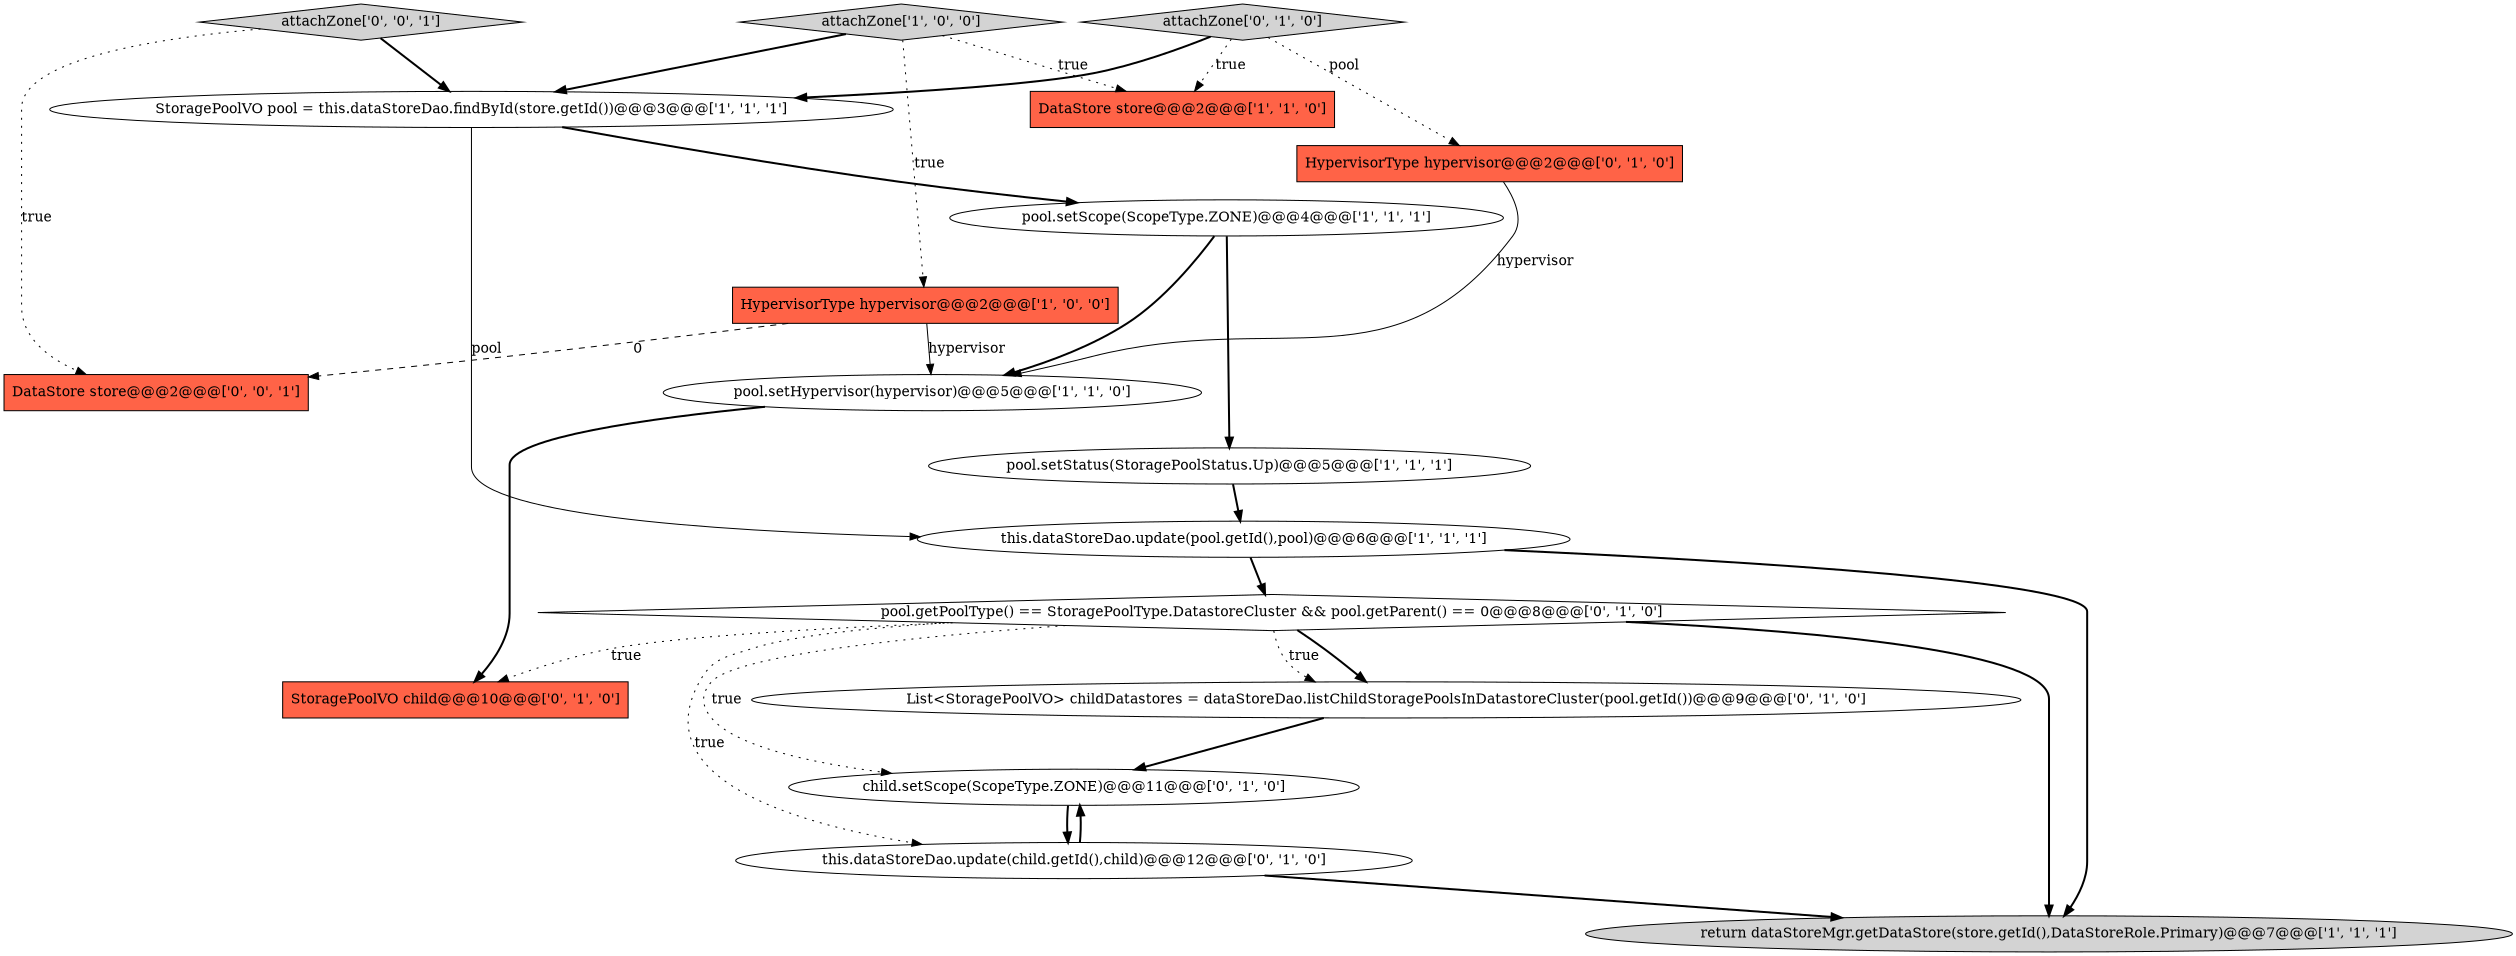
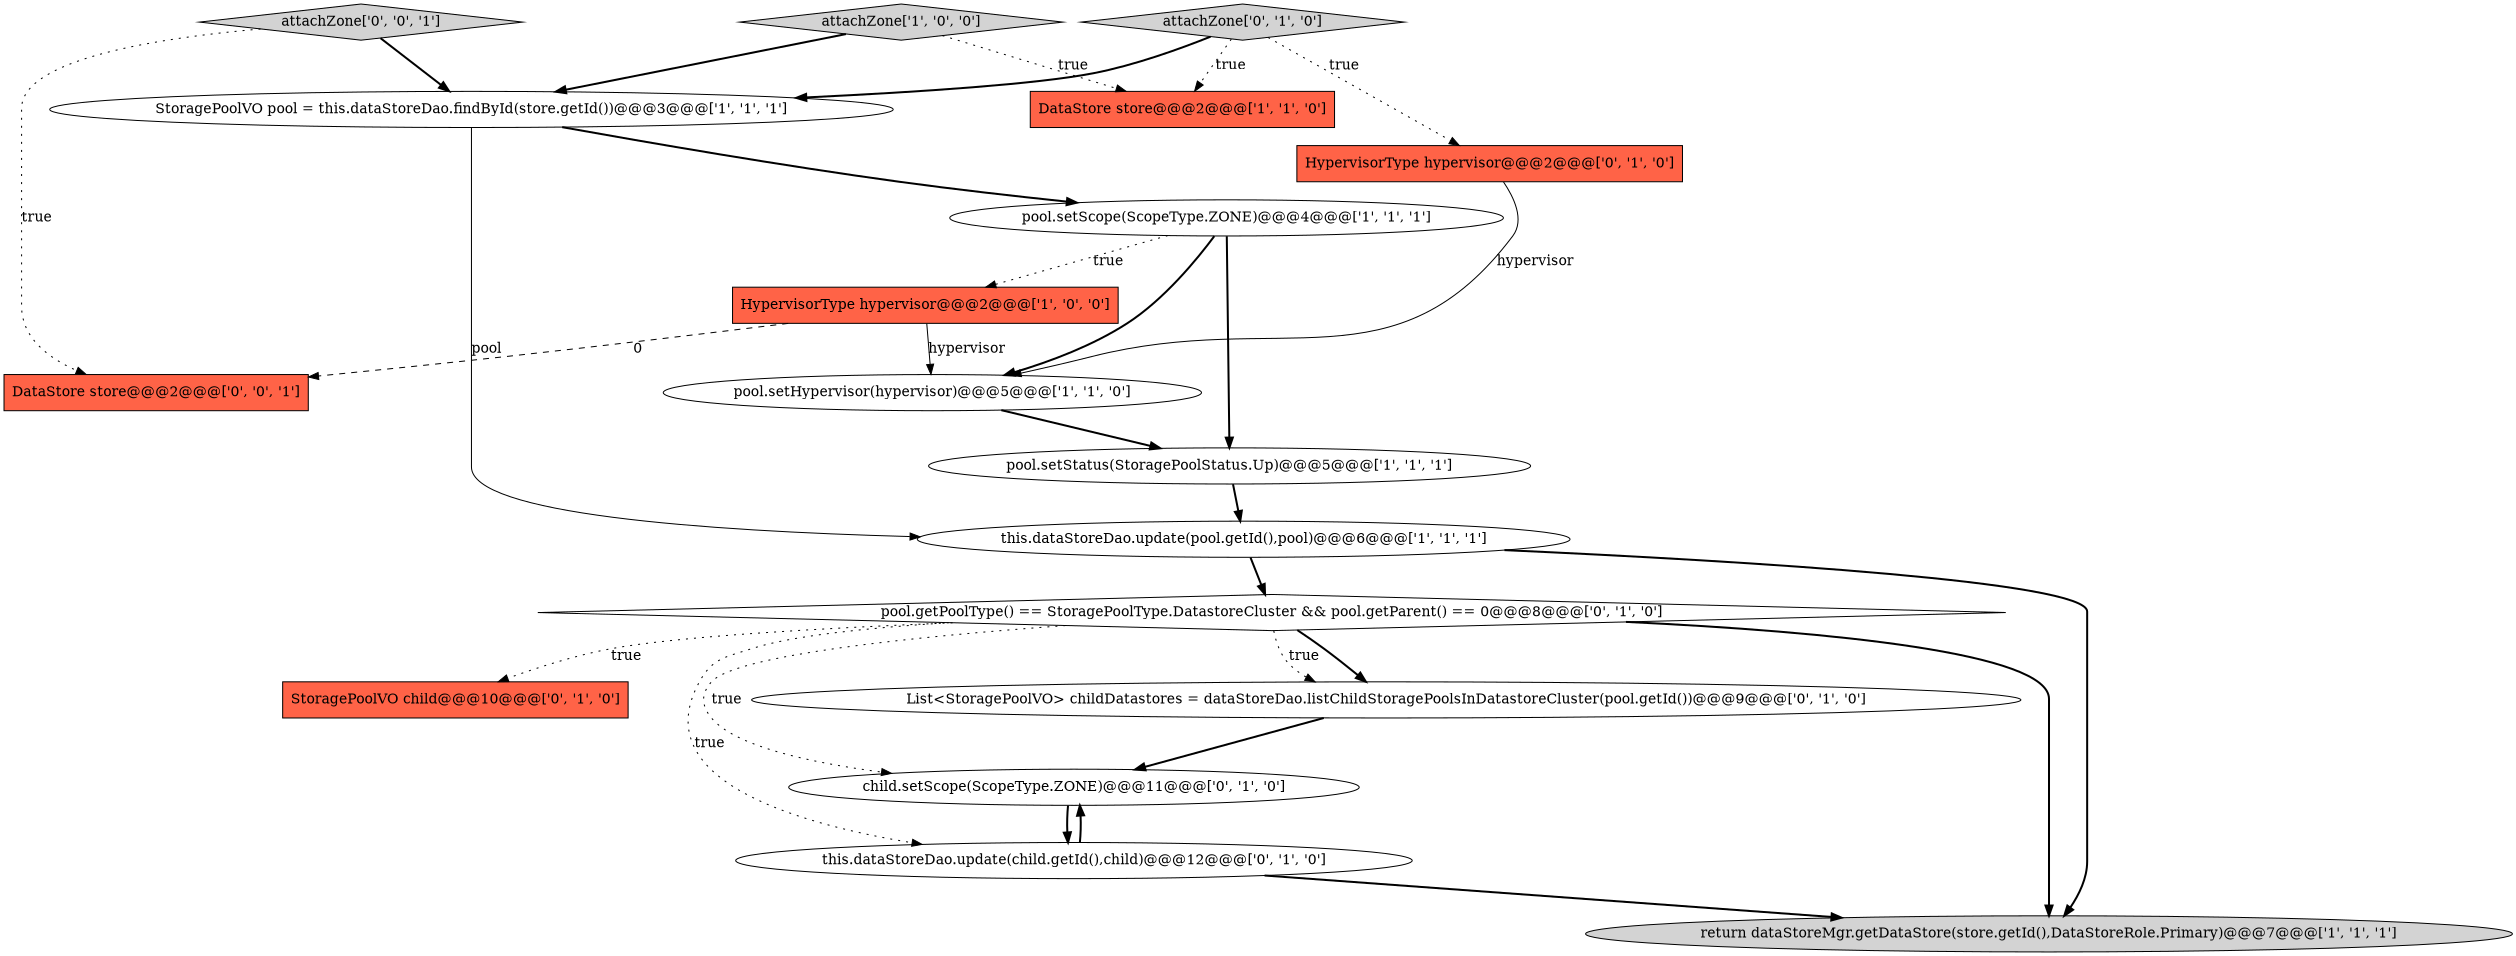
edge "attachZone['0', '1', '0']" -> "HypervisorType hypervisor@@@2@@@['0', '1', '0']": label "pool" -> "true"
edge "attachZone['1', '0', '0']" -> "HypervisorType hypervisor@@@2@@@['1', '0', '0']": now "pool.setScope(ScopeType.ZONE)@@@4@@@['1', '1', '1']" -> "HypervisorType hypervisor@@@2@@@['1', '0', '0']"
edge "pool.setHypervisor(hypervisor)@@@5@@@['1', '1', '0']" -> "StoragePoolVO child@@@10@@@['0', '1', '0']": now "pool.setHypervisor(hypervisor)@@@5@@@['1', '1', '0']" -> "pool.setStatus(StoragePoolStatus.Up)@@@5@@@['1', '1', '1']"
